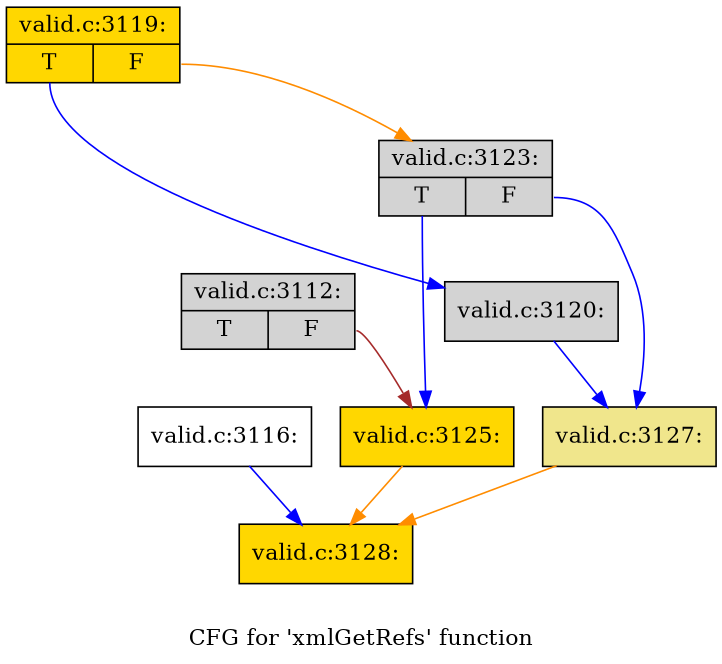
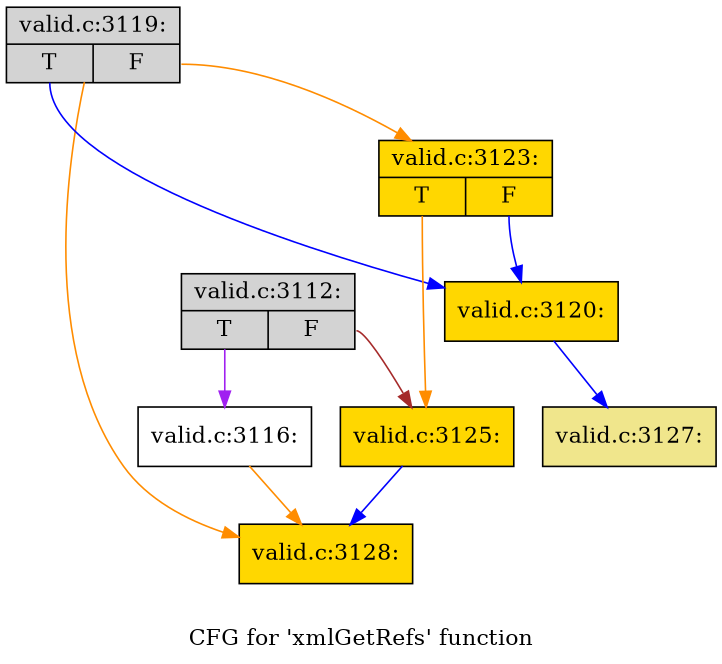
node "valid.c:3119:": fillcolor gold -> lightgrey
node "valid.c:3123:": fillcolor lightgrey -> gold
edge "valid.c:3123:" -> "valid.c:3127:": now "valid.c:3123:" -> "valid.c:3120:"
edge "valid.c:3123:" -> "valid.c:3125:": color blue -> darkorange
node "valid.c:3120:": fillcolor lightgrey -> gold
edge "valid.c:3112:" -> "valid.c:3116:": added
edge "valid.c:3116:" -> "valid.c:3128:": color blue -> darkorange
edge "valid.c:3125:" -> "valid.c:3128:": color darkorange -> blue
edge "valid.c:3127:" -> "valid.c:3128:": now "valid.c:3119:" -> "valid.c:3128:"
